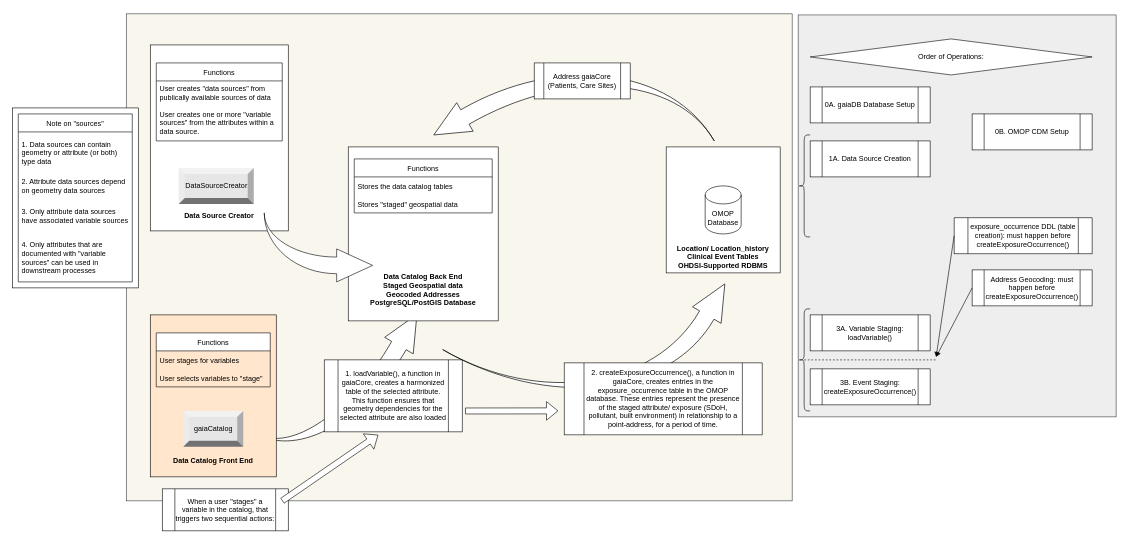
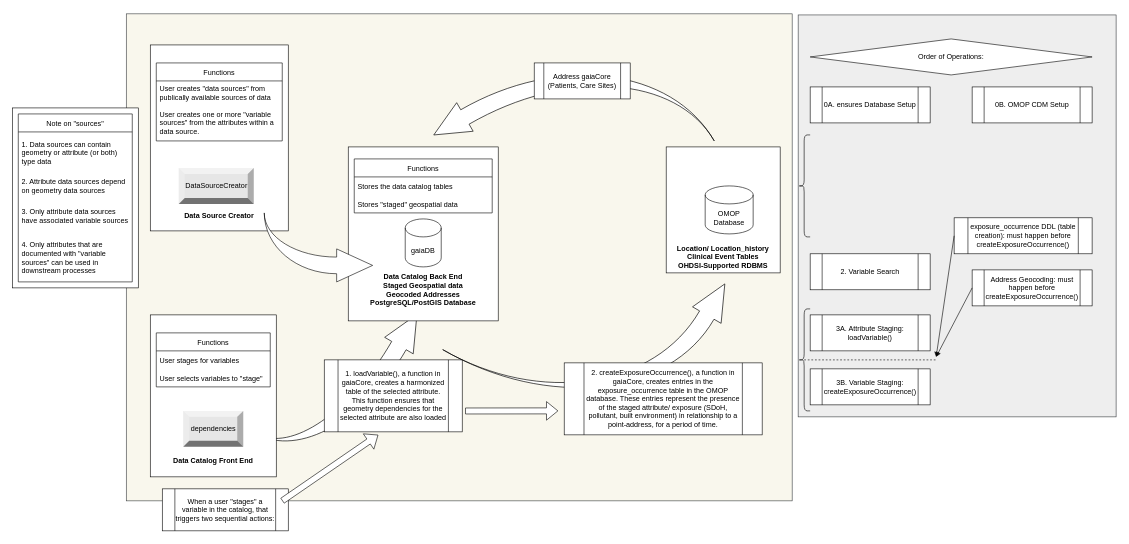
node "0A. gaiaDB Database Setup": label "0A. gaiaDB Database Setup" -> "0A. ensures Database Setup"
node "0B. OMOP CDM Setup": moved (1032, 132) -> (1032, 105)
node "1A. Data Source Creation": removed
node "OMOP Database": size 36x48 -> 48x48
node "gaiaDB": added
node "2. Variable Search": added
node "3A. Variable Staging: loadVariable()": label "3A. Variable Staging: loadVariable()" -> "3A. Attribute Staging: loadVariable()"
node "3B. Event Staging: createExposureOccurrence()": label "3B. Event Staging: createExposureOccurrence()" -> "3B. Variable Staging: createExposureOccurrence()"
node "Data Catalog Front End": fillcolor #ffe6cc -> #ffffff
node "gaiaCatalog": label "gaiaCatalog" -> "dependencies"
